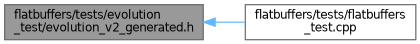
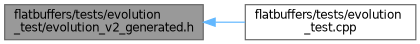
node "flatbuffers/tests/flatbuffers _test.cpp": label "flatbuffers/tests/flatbuffers _test.cpp" -> "flatbuffers/tests/evolution _test.cpp"
